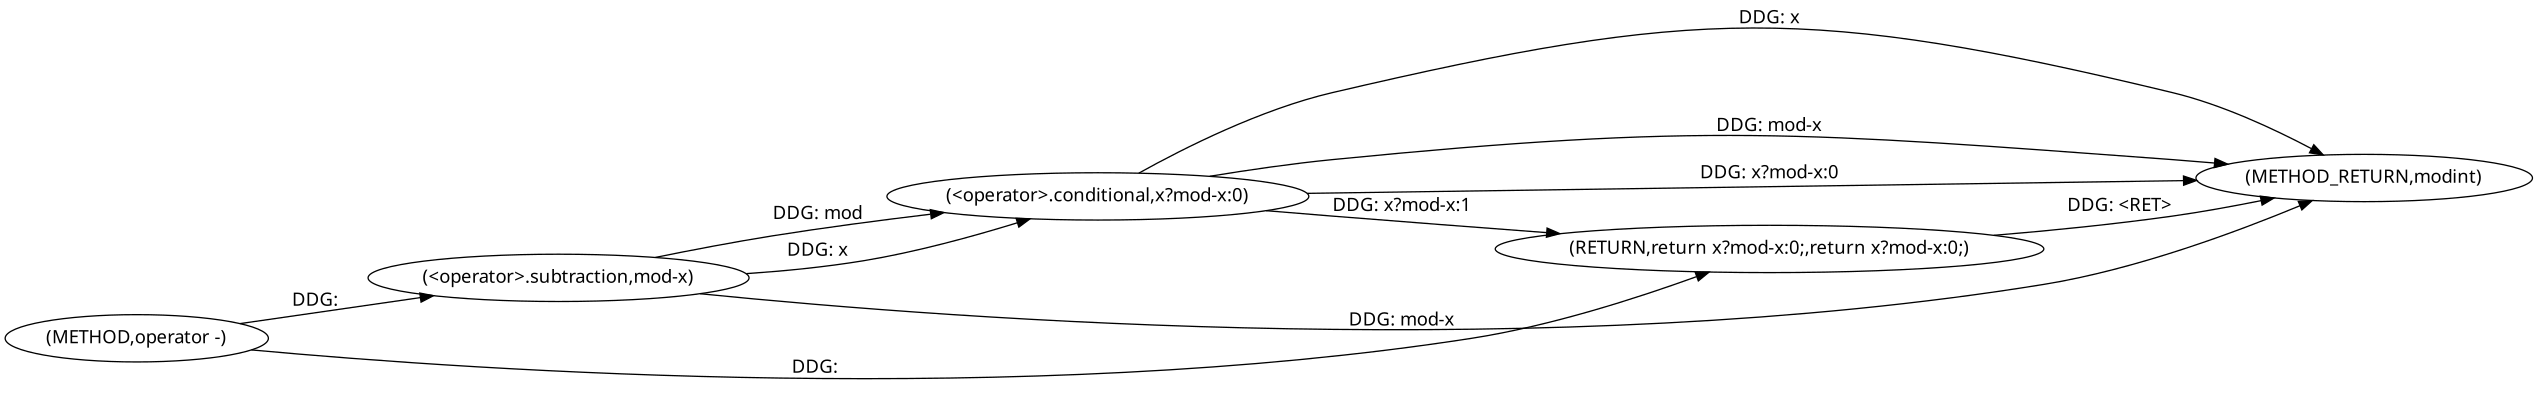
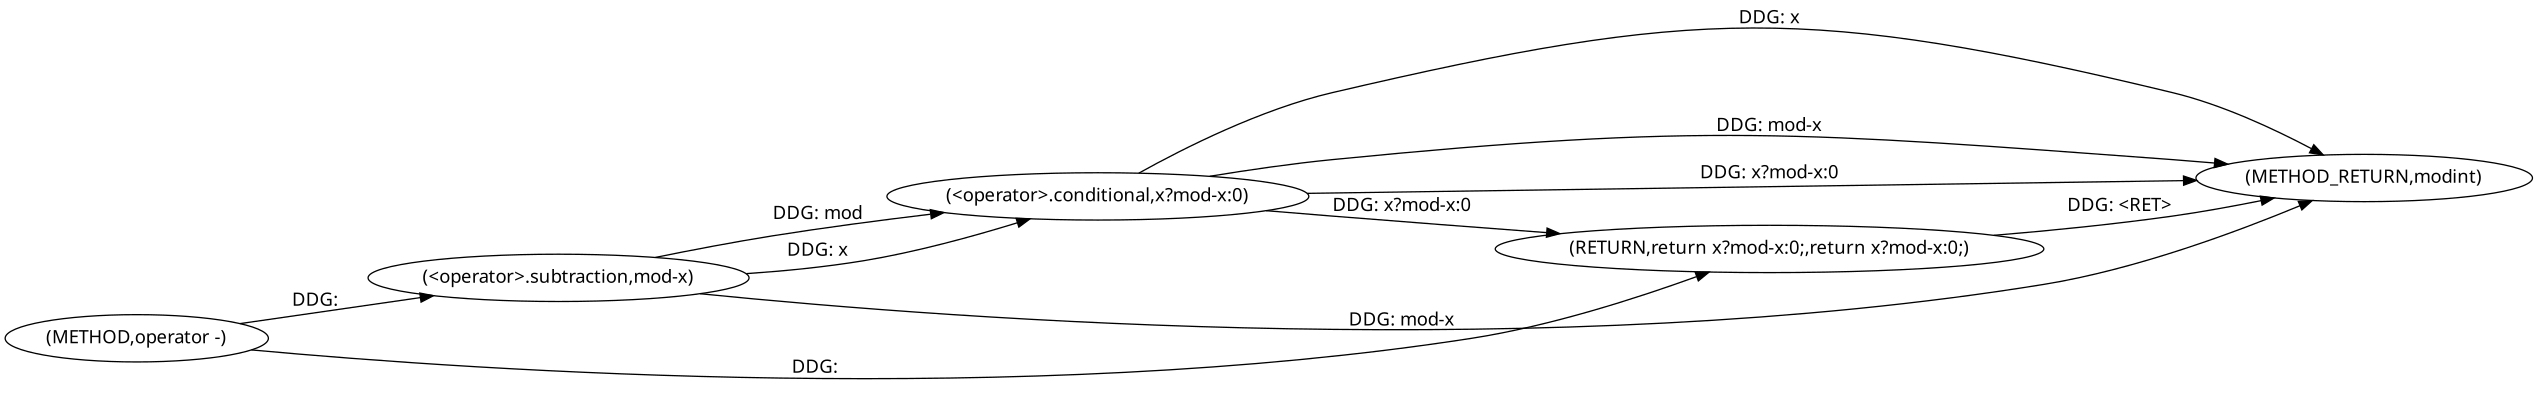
edge "(<operator>.conditional,x?mod-x:0)" -> "(RETURN,return x?mod-x:0;,return x?mod-x:0;)": label "DDG: x?mod-x:1" -> "DDG: x?mod-x:0"
